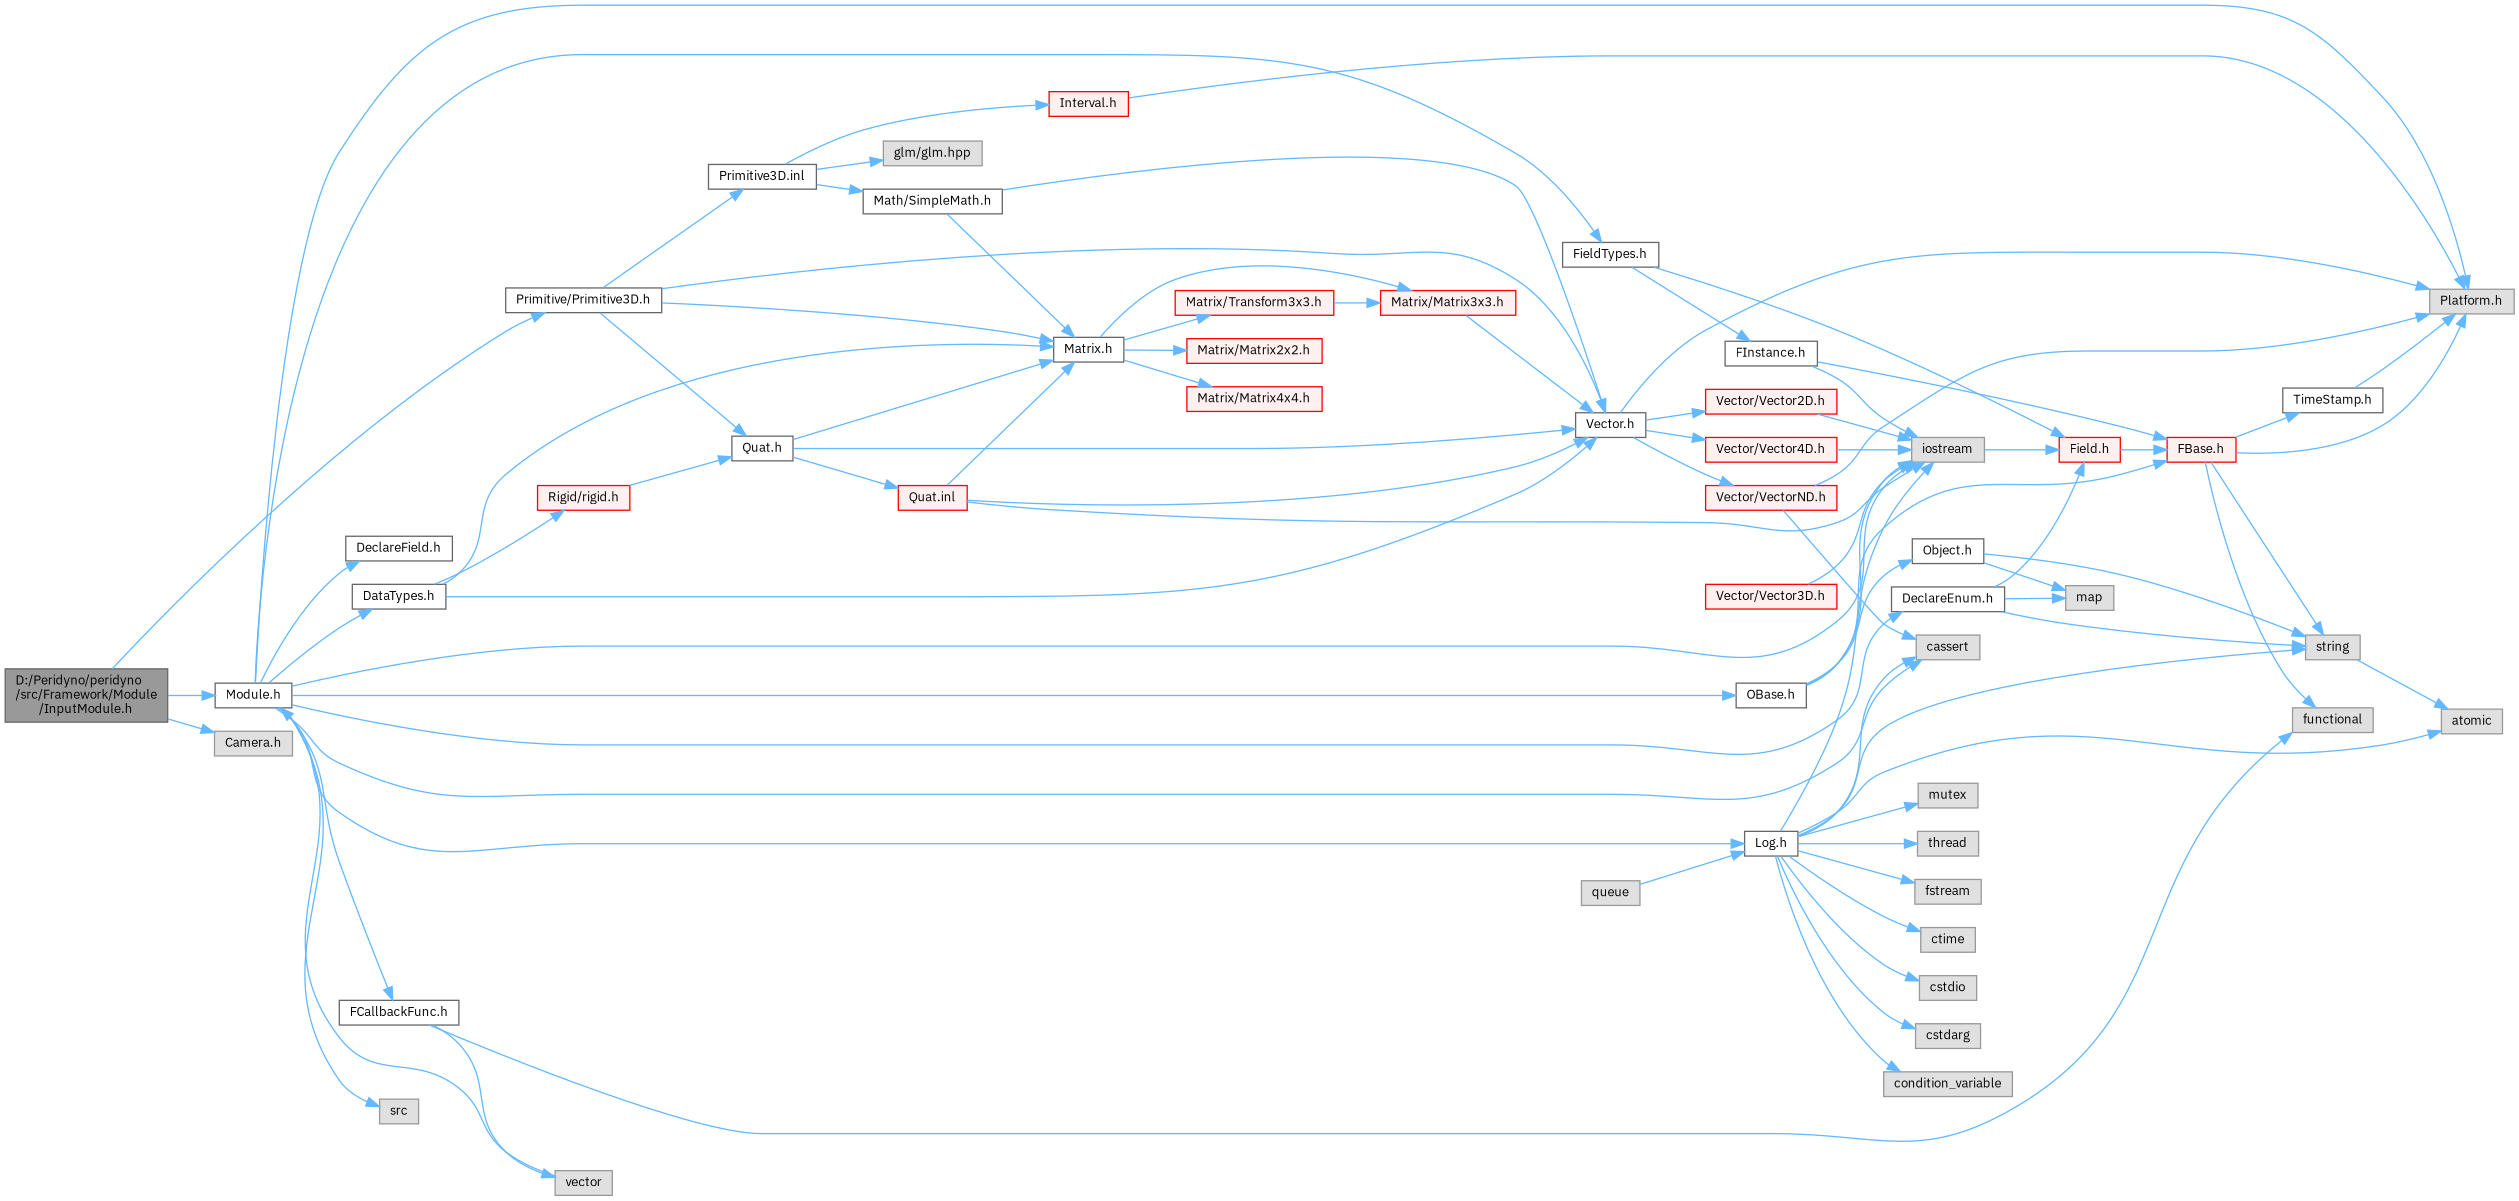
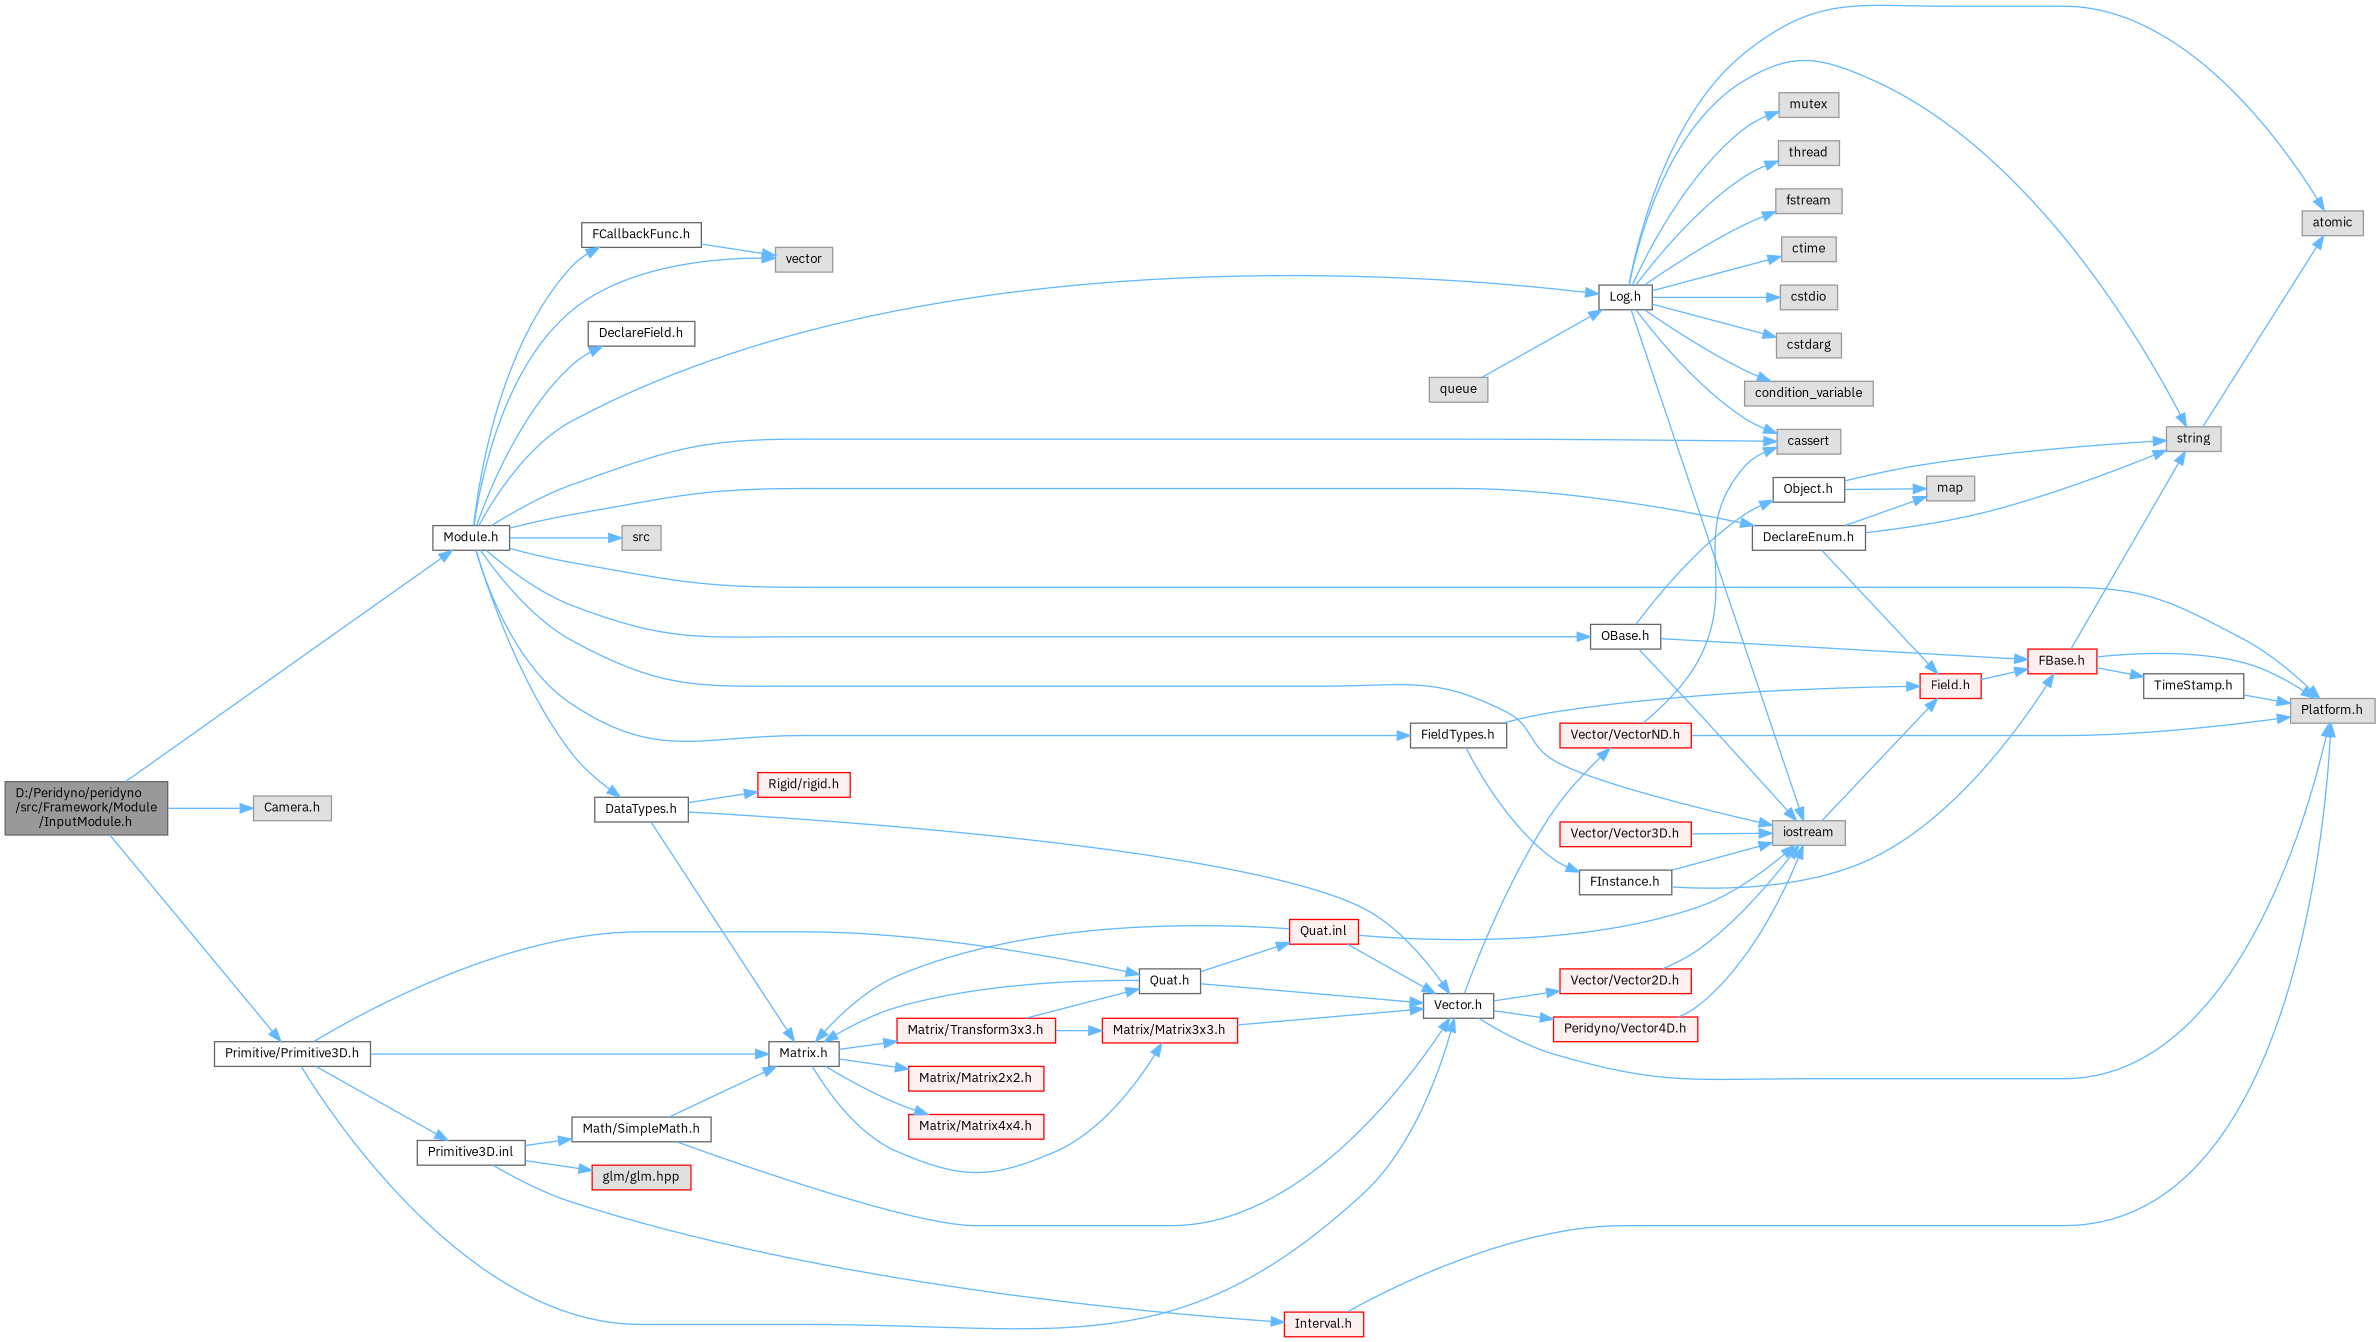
node "glm/glm.hpp": color grey60 -> red
node "Vector/Vector4D.h": label "Vector/Vector4D.h" -> "Peridyno/Vector4D.h"
edge "Rigid/rigid.h" -> "Quat.h": now "Matrix/Transform3x3.h" -> "Quat.h"
node "functional": removed
edge "vector" -> "Module.h": reversed
